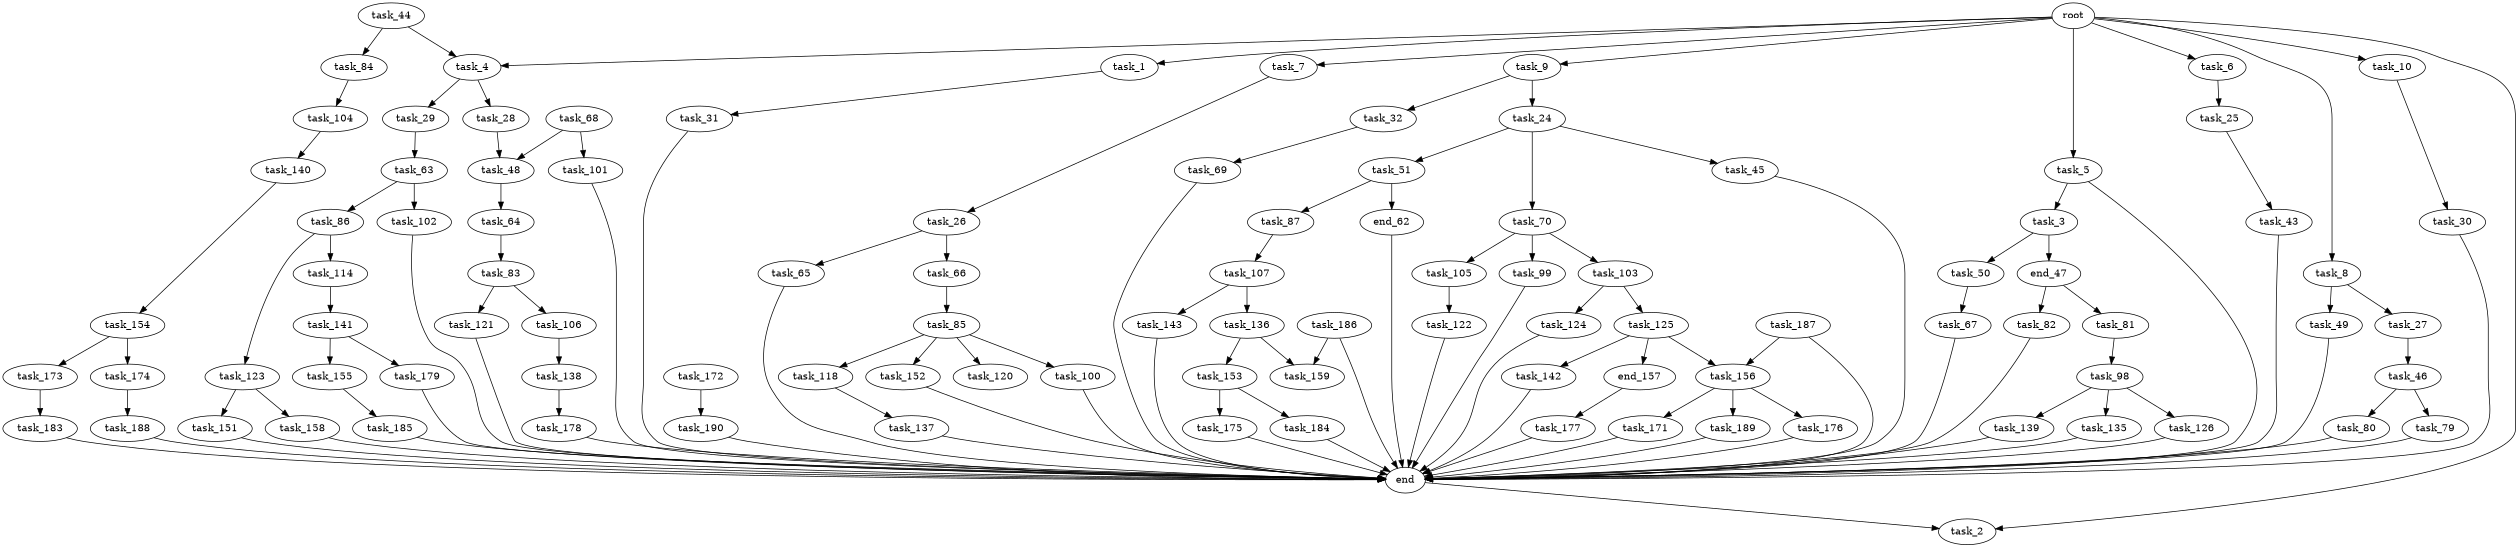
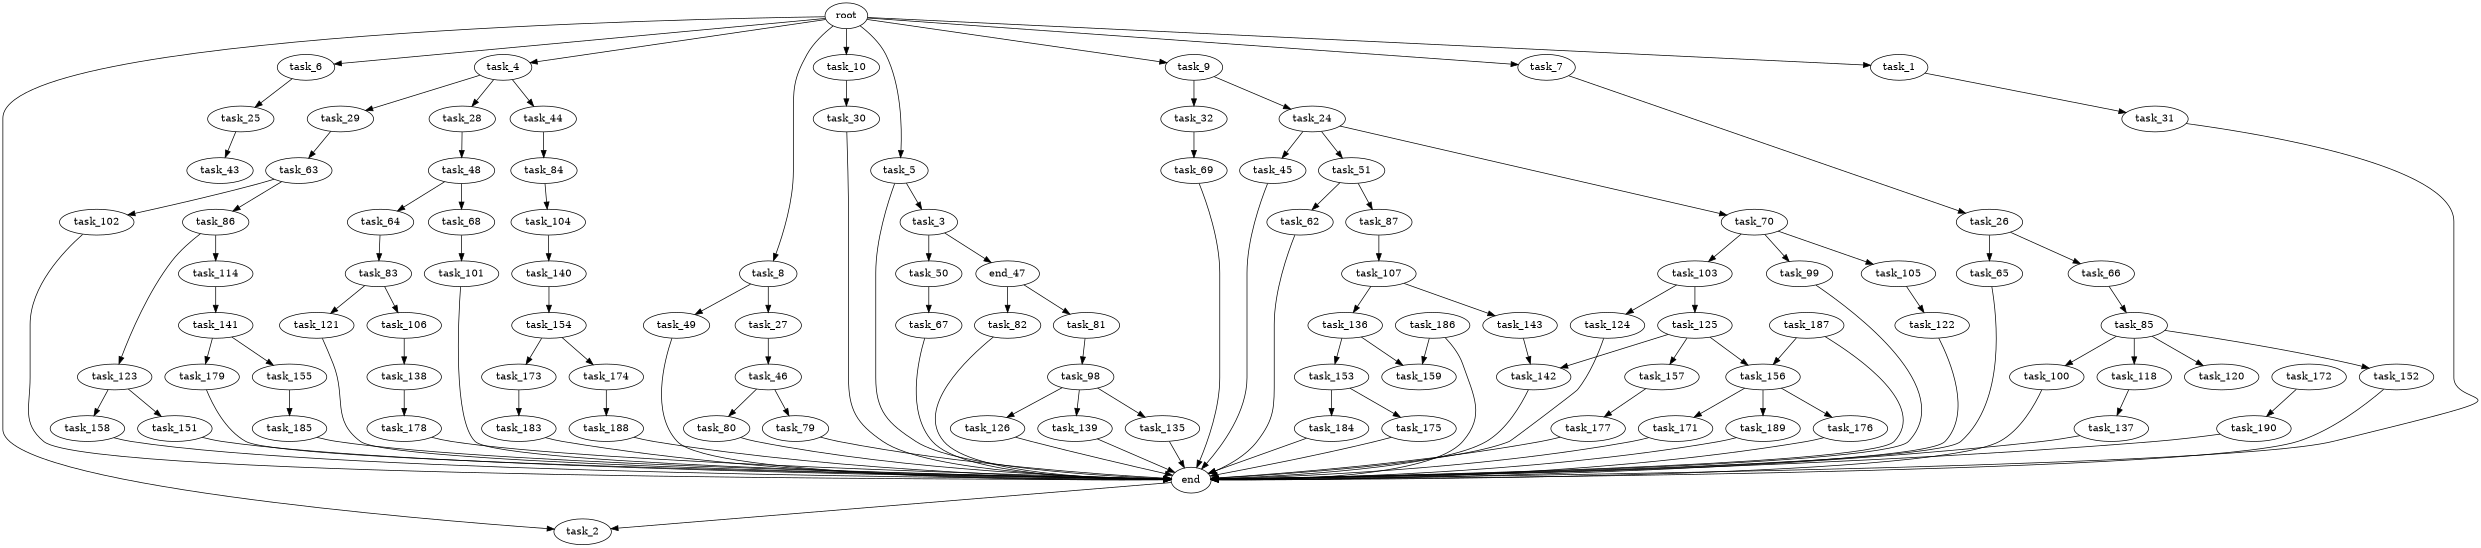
edge "task_44" -> "task_4": reversed
edge "task_68" -> "task_48": reversed
node "end_62": label "end_62" -> "task_62"
node "end_157": label "end_157" -> "task_157"
edge "task_143" -> "end": now "task_143" -> "task_142"
edge "task_43" -> "end": removed
